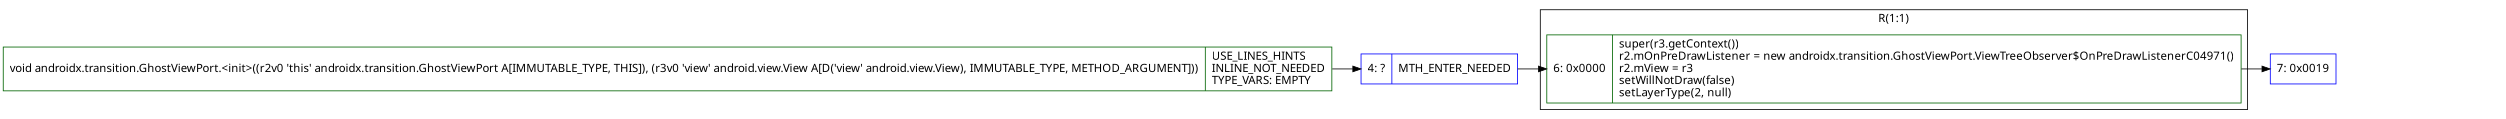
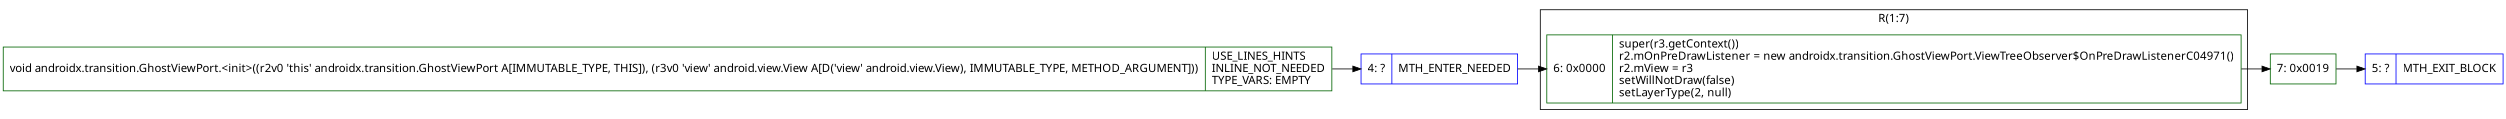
cluster "R(1:1)": label "R(1:1)" -> "R(1:7)"
node "7: 0x0019": color blue -> darkgreen
node "5: ?": added
